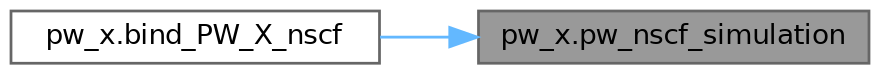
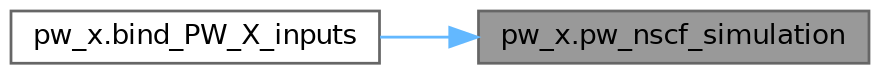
node "pw_x.bind_PW_X_nscf": label "pw_x.bind_PW_X_nscf" -> "pw_x.bind_PW_X_inputs"
